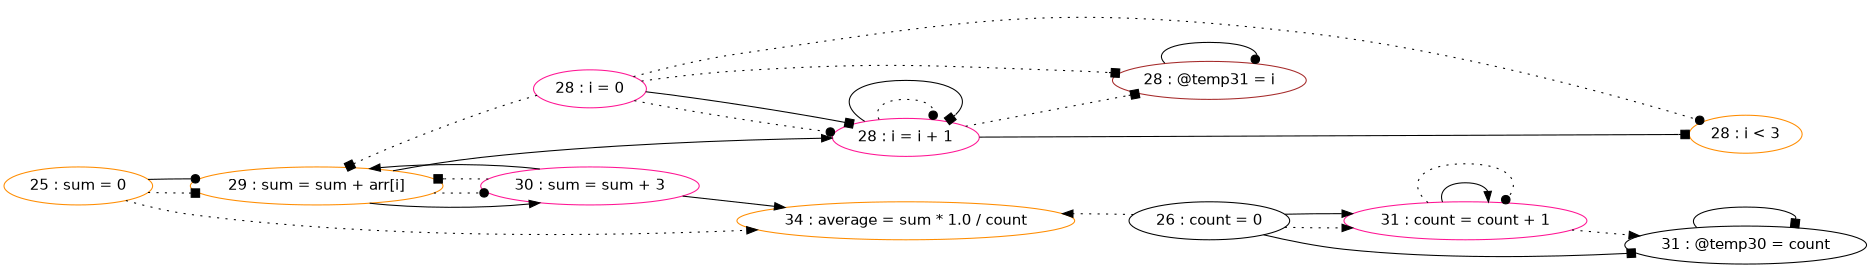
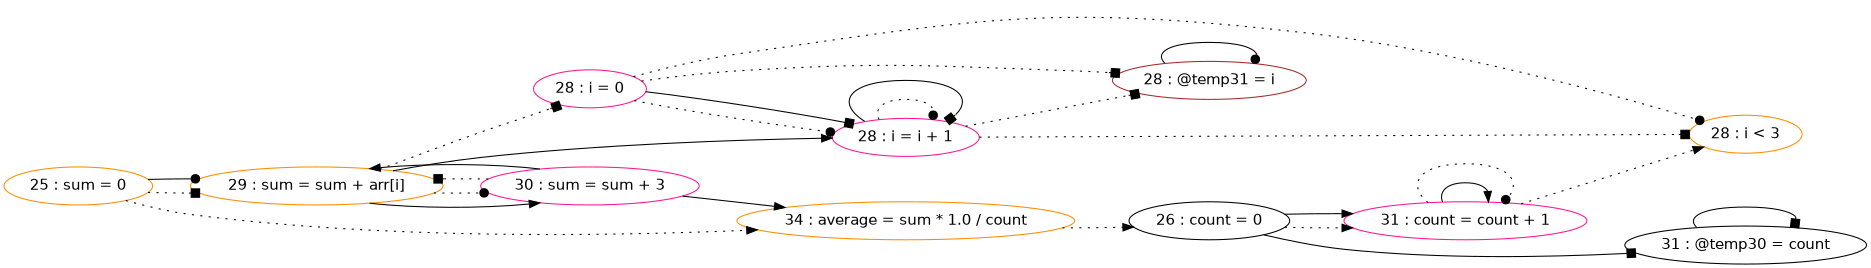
edge "28 : i = 0" -> "29 : sum = sum + arr[i]": reversed
edge "28 : i = i + 1" -> "28 : i < 3": style solid -> dotted
edge "26 : count = 0" -> "34 : average = sum * 1.0 / count": reversed
edge "31 : count = count + 1" -> "31 : @temp30 = count": now "31 : count = count + 1" -> "28 : i < 3"
